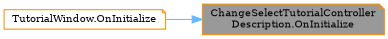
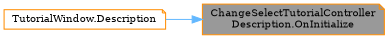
node "TutorialWindow.OnInitialize": label "TutorialWindow.OnInitialize" -> "TutorialWindow.Description"
